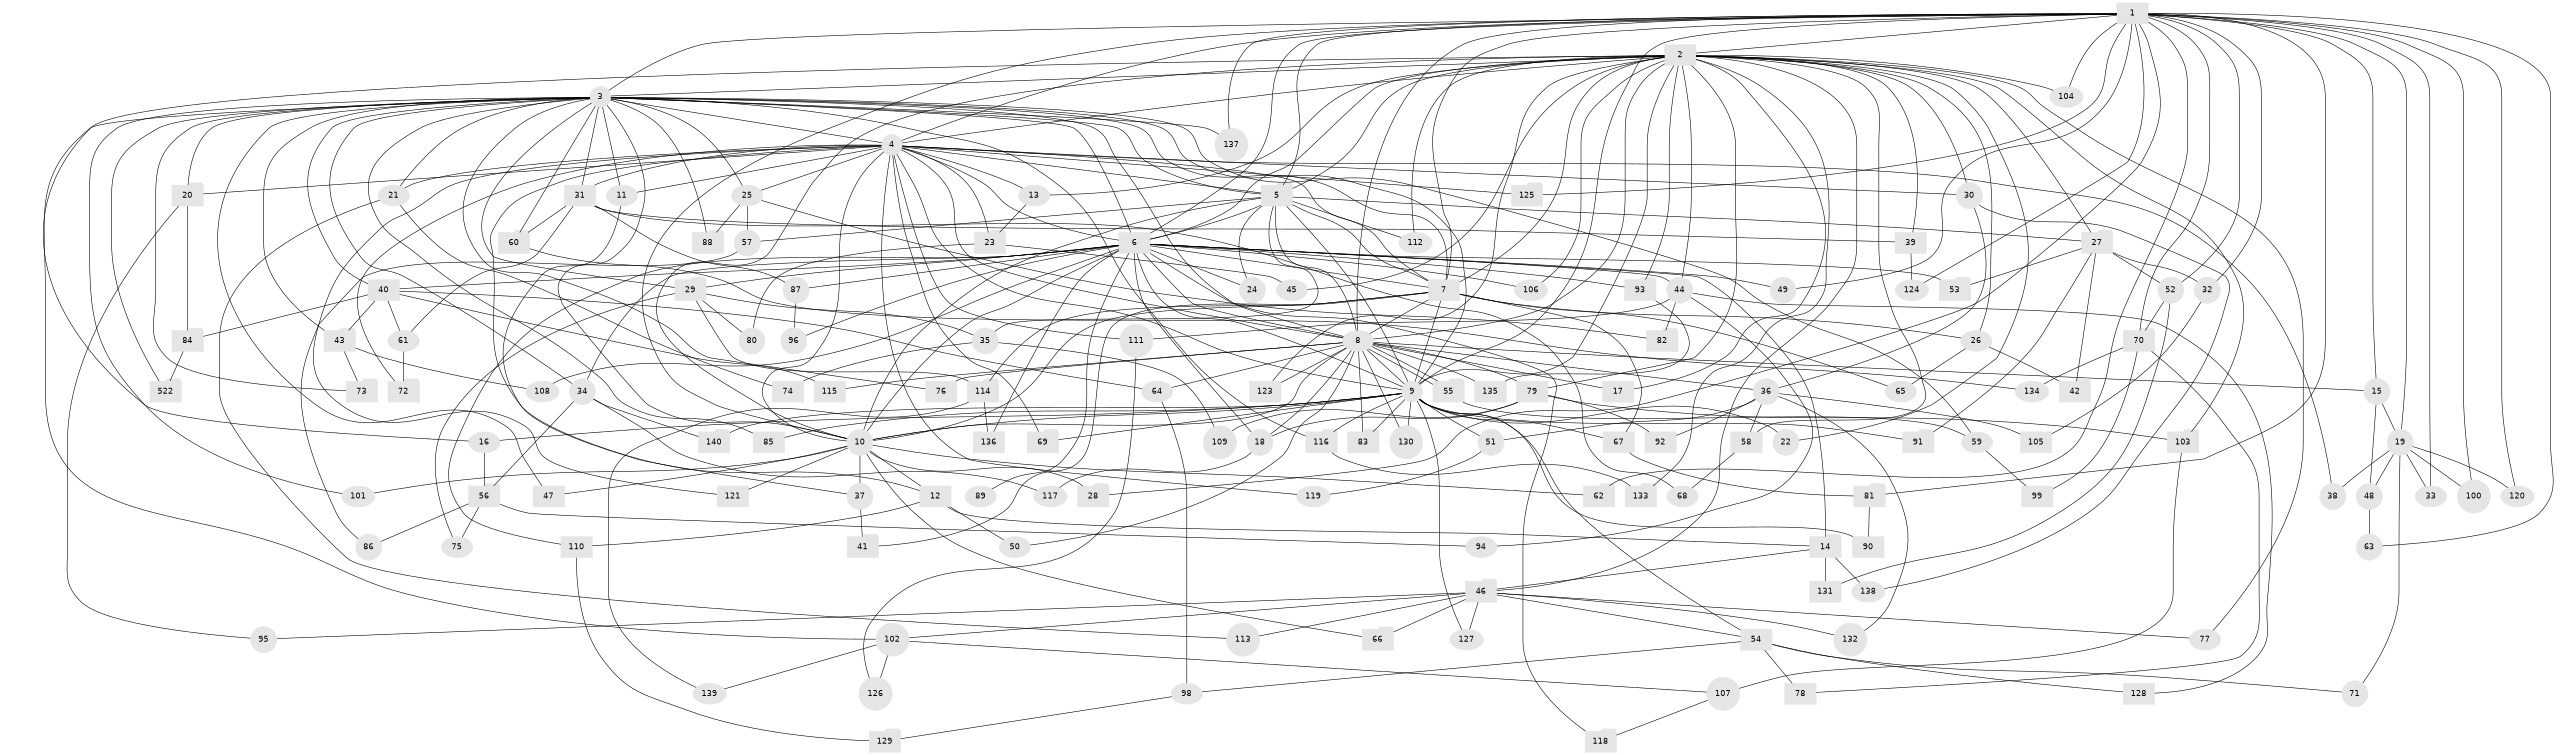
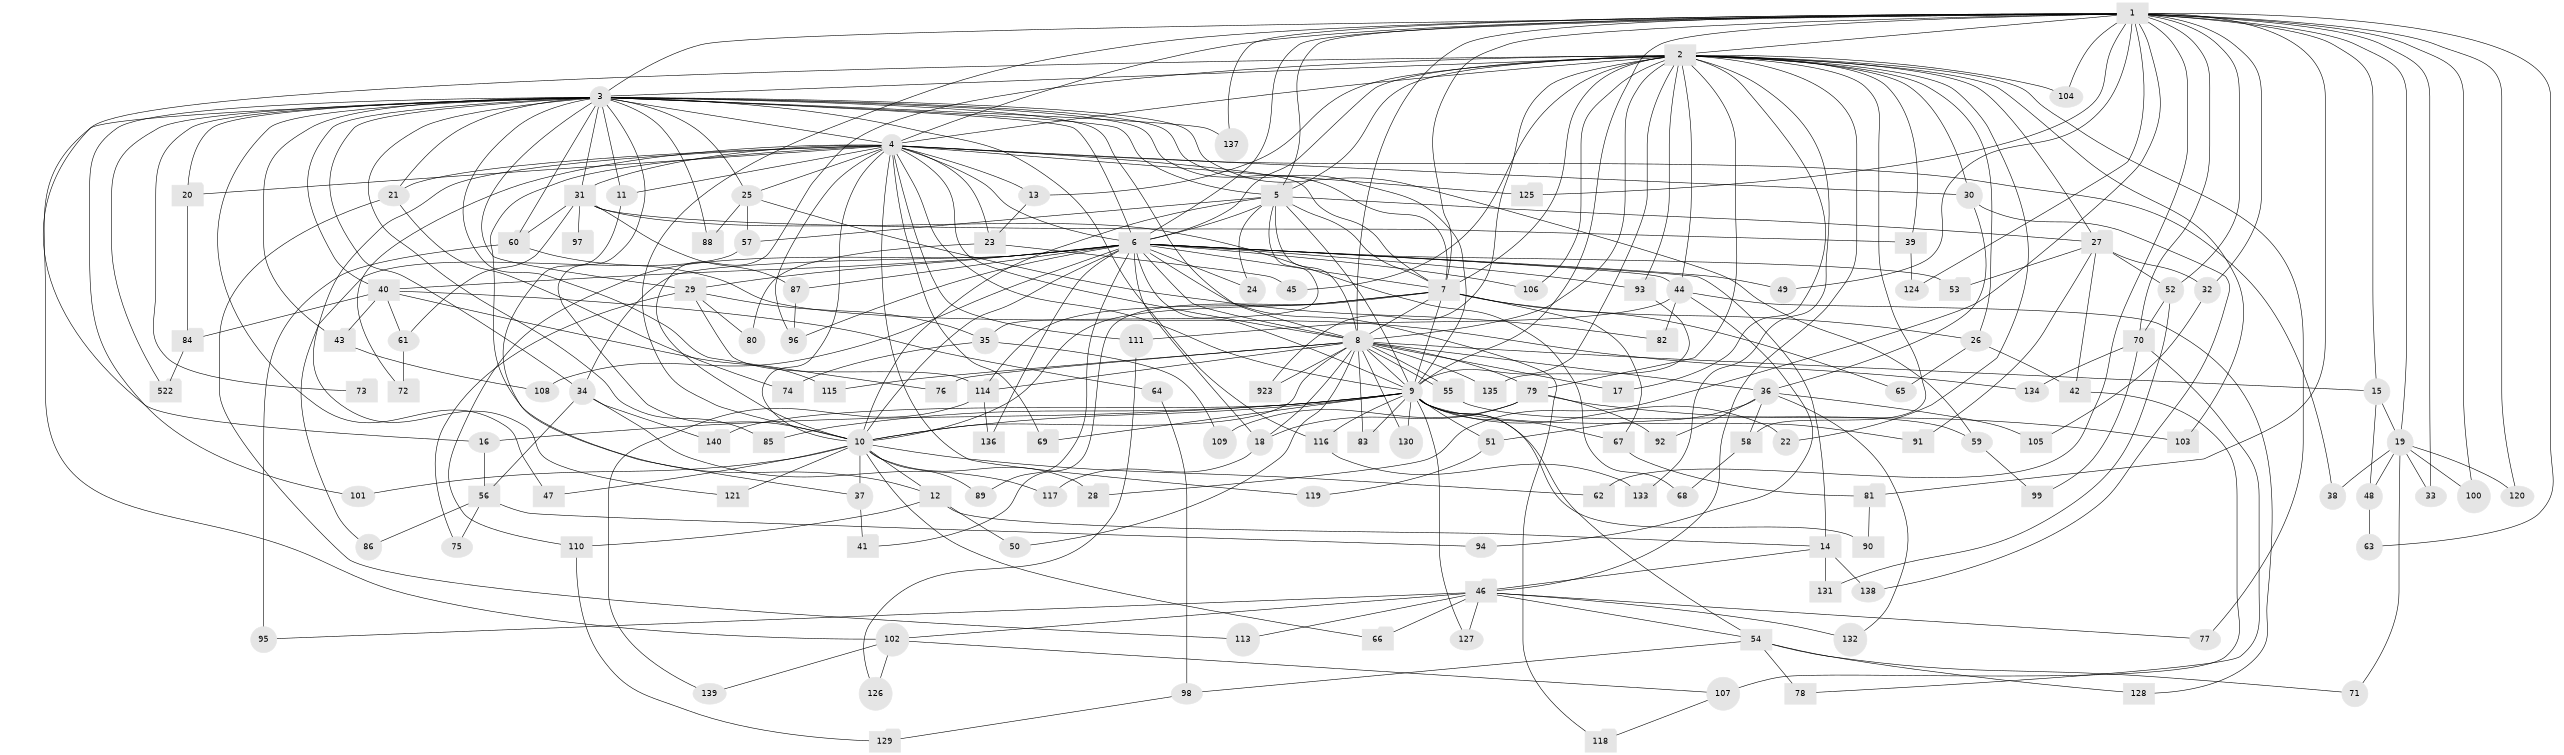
edge "4" -- "5": now "4" -- "96"
node "97": added
node "112": removed
edge "43" -- "73": removed
edge "8" -- "64": now "8" -- "114"
node "123": label "123" -> "923"
edge "10" -- "89": added
edge "20" -- "95": now "60" -- "95"
edge "103" -- "107": now "42" -- "107"
